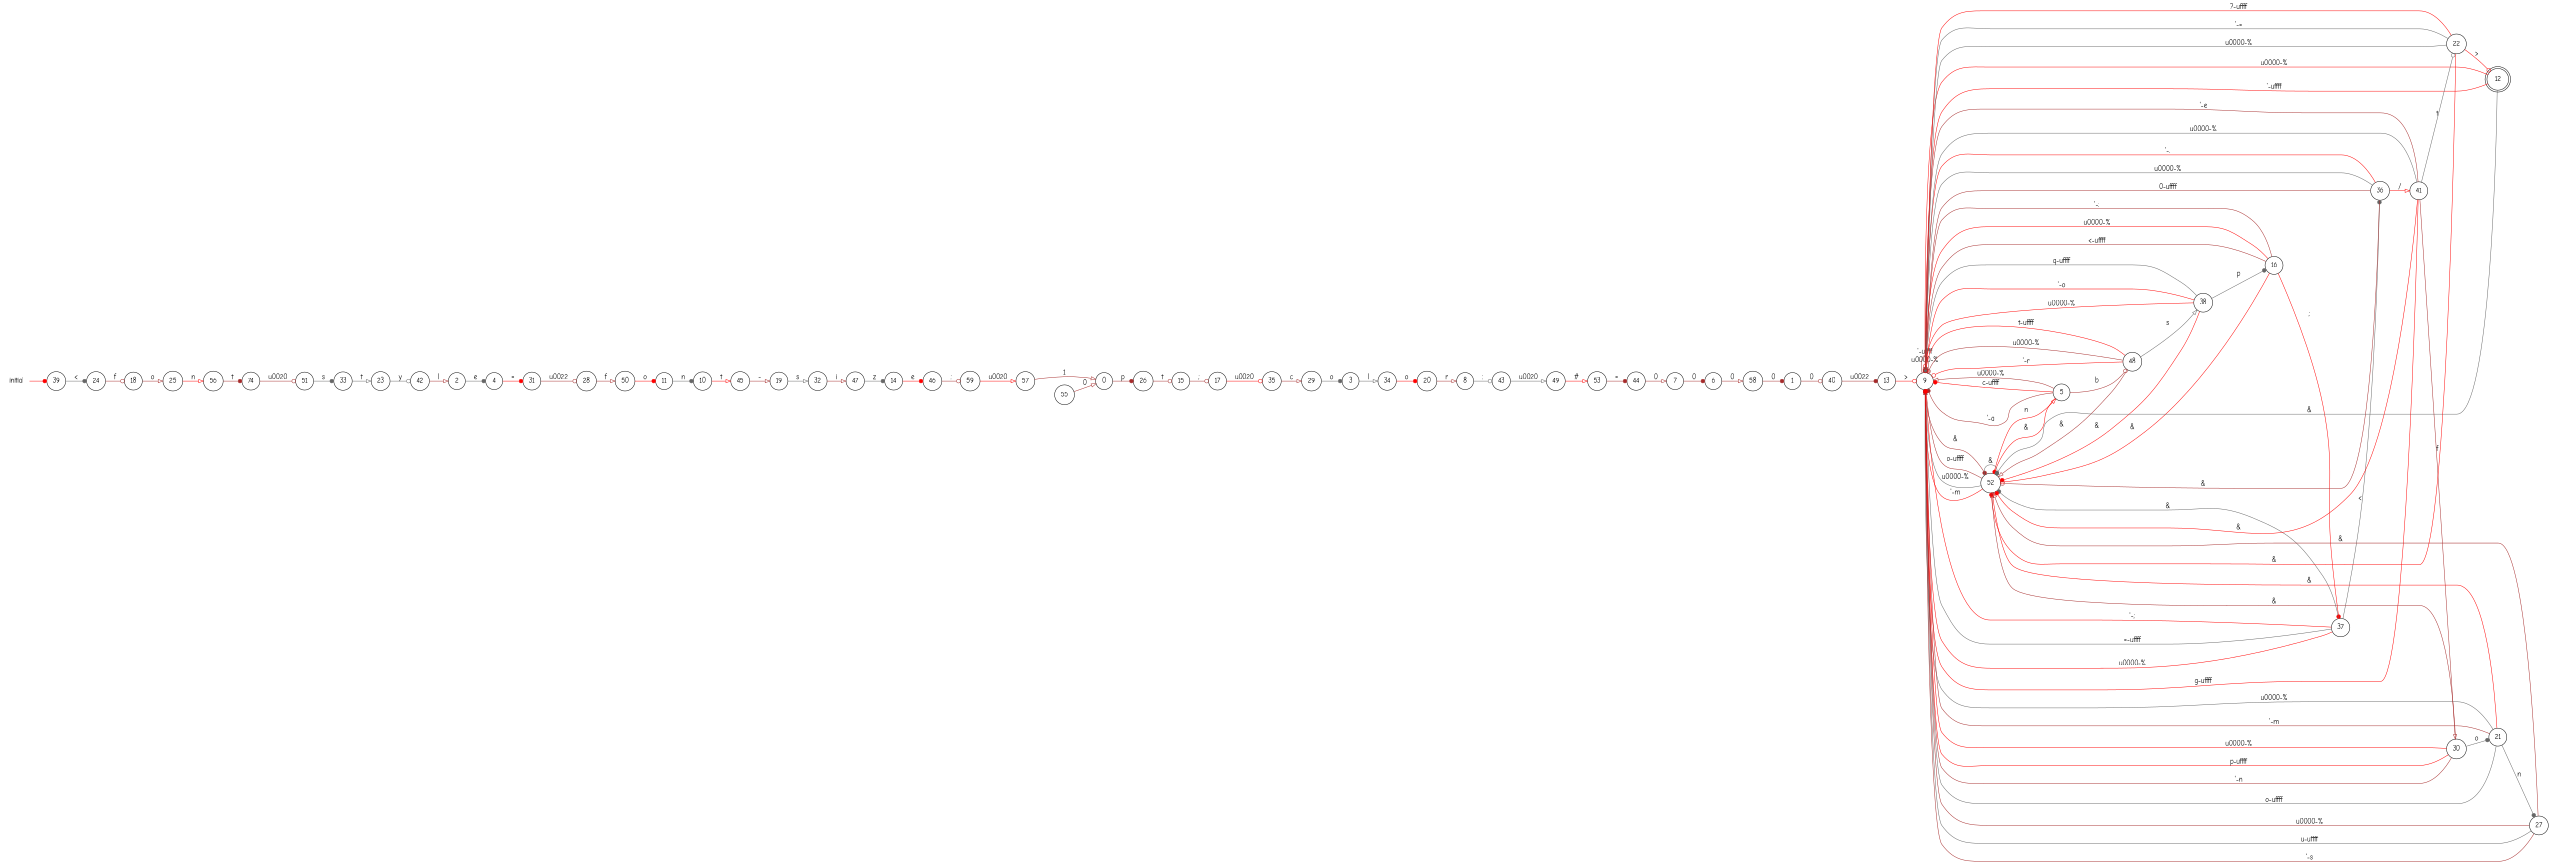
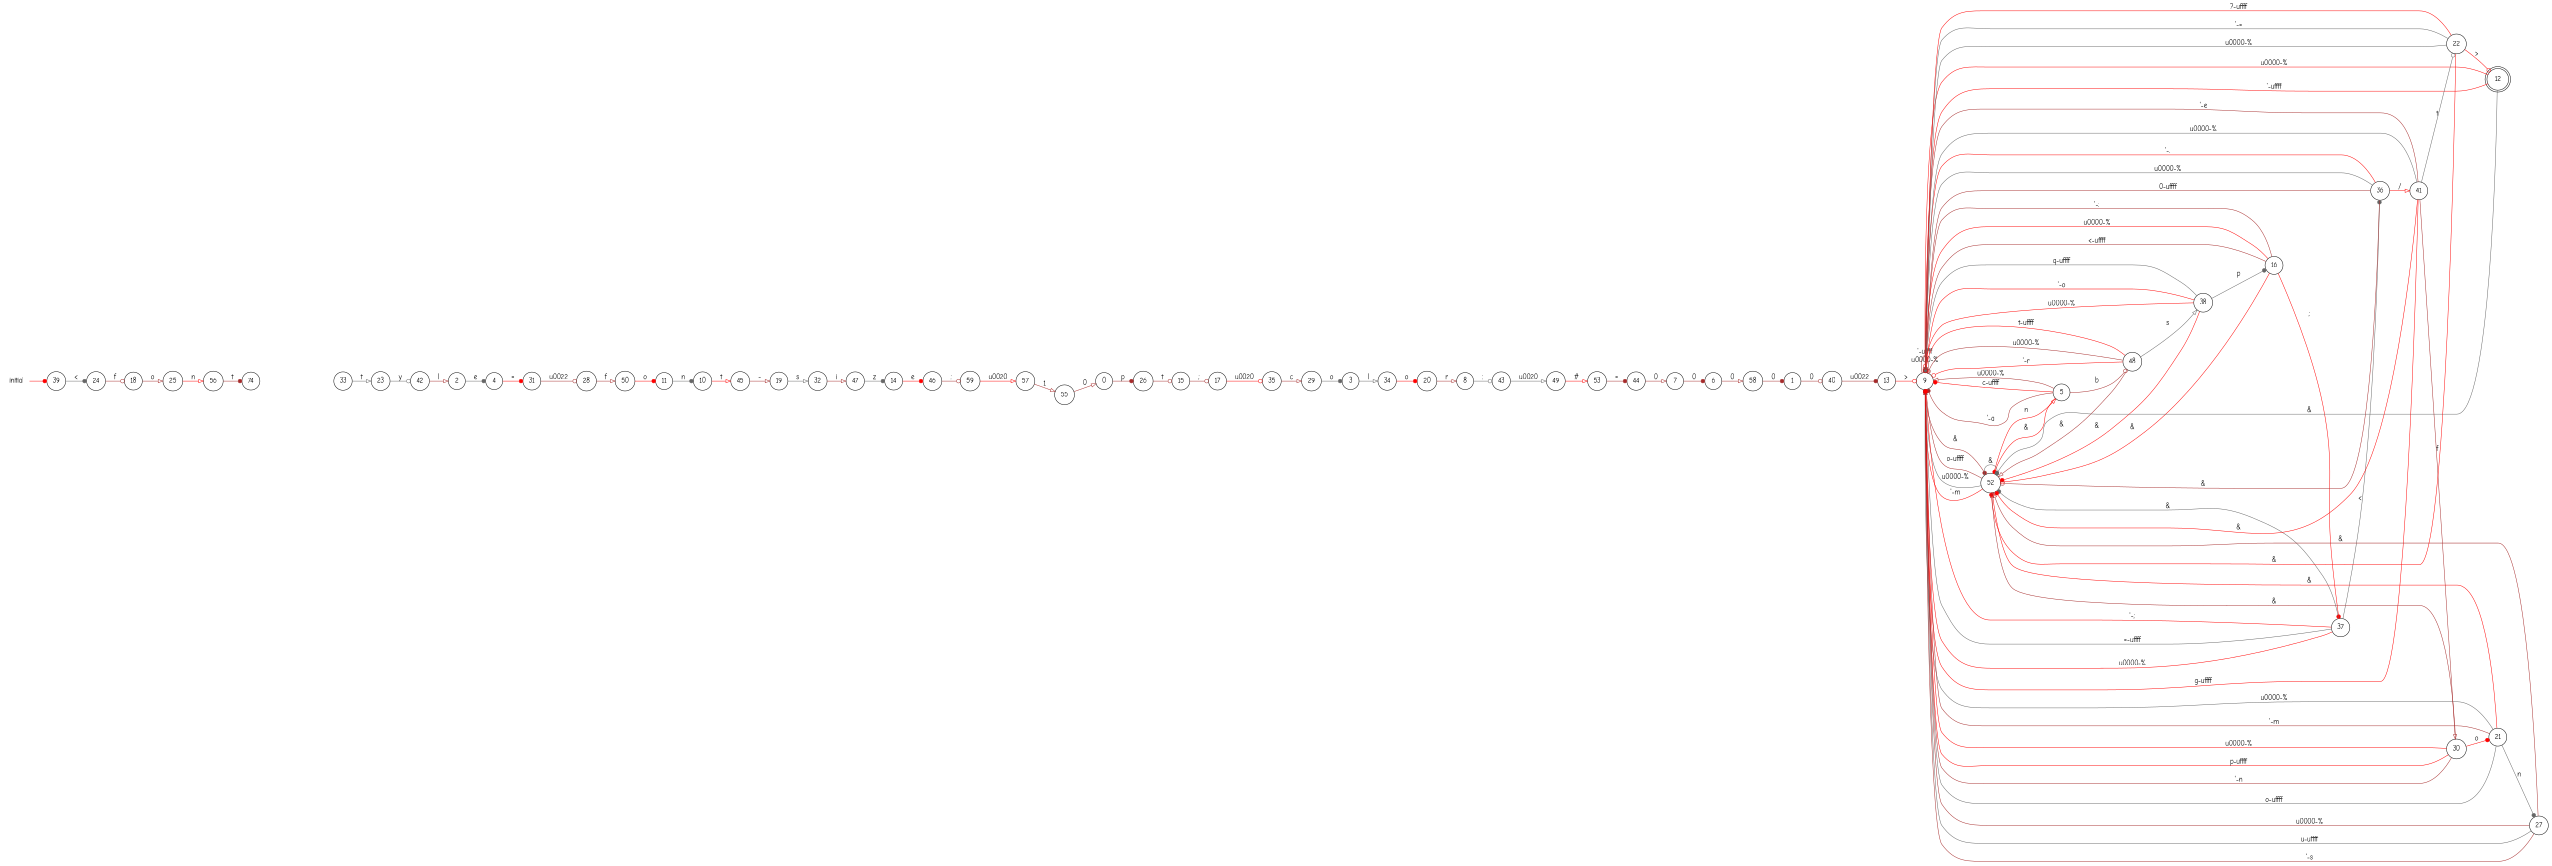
edge "57" -> "0": now "57" -> "55"
node "51": removed
edge "30" -> "21": color gray40 -> red
